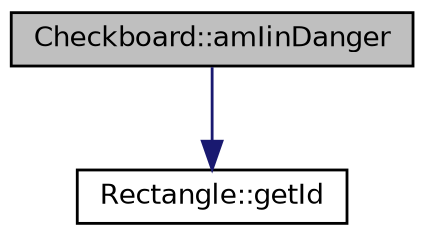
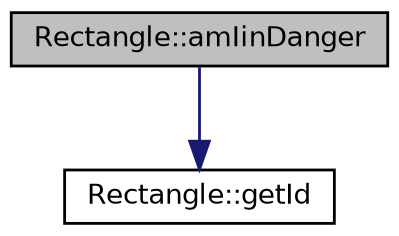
node "Checkboard::amIinDanger": label "Checkboard::amIinDanger" -> "Rectangle::amIinDanger"
